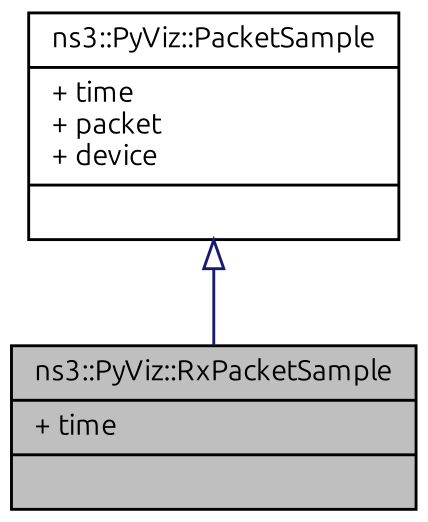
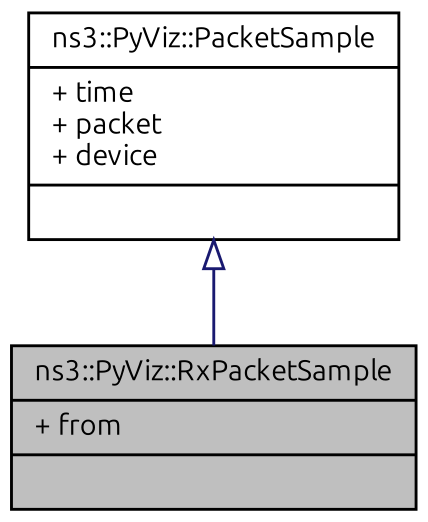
node "ns3::PyViz::RxPacketSample": text "+ time" -> "+ from"
